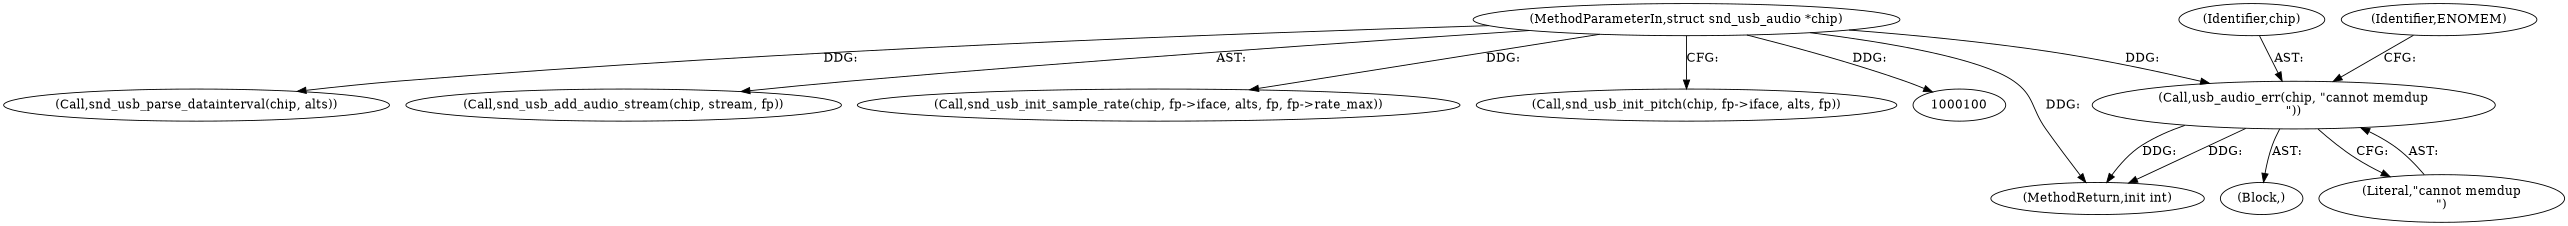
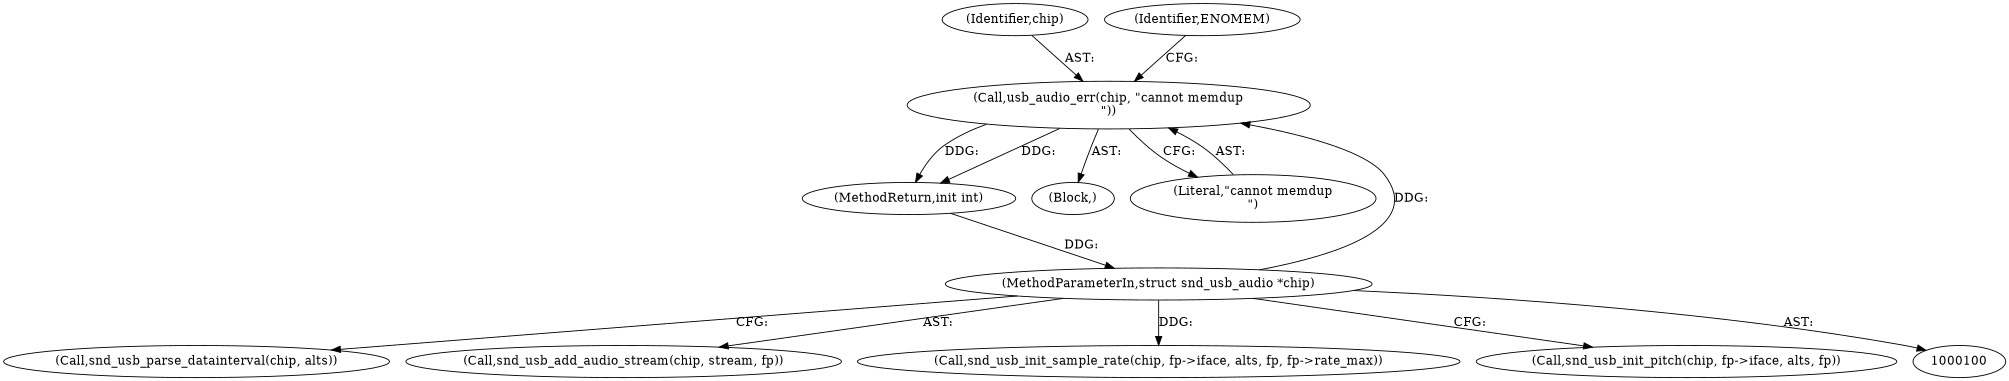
edge "(MethodParameterIn,struct snd_usb_audio *chip)" -> "(Call,snd_usb_parse_datainterval(chip, alts))": label "DDG: " -> "CFG: "
edge "(MethodParameterIn,struct snd_usb_audio *chip)" -> "1000100": label "DDG: " -> "AST: "
edge "(MethodParameterIn,struct snd_usb_audio *chip)" -> "(MethodReturn,init int)": reversed
